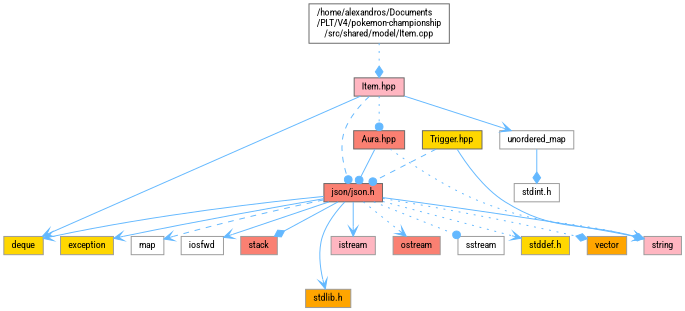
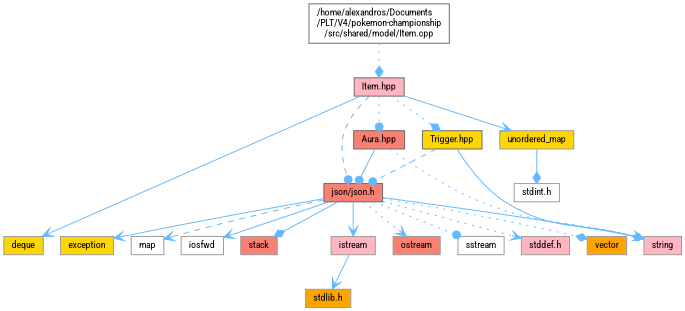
edge "Item.hpp" -> "Trigger.hpp": added
node "unordered_map": fillcolor white -> gold
edge "json/json.h" -> "deque": removed
edge "json/json.h" -> "stdlib.h": now "istream" -> "stdlib.h"
node "stddef.h": fillcolor gold -> lightpink
